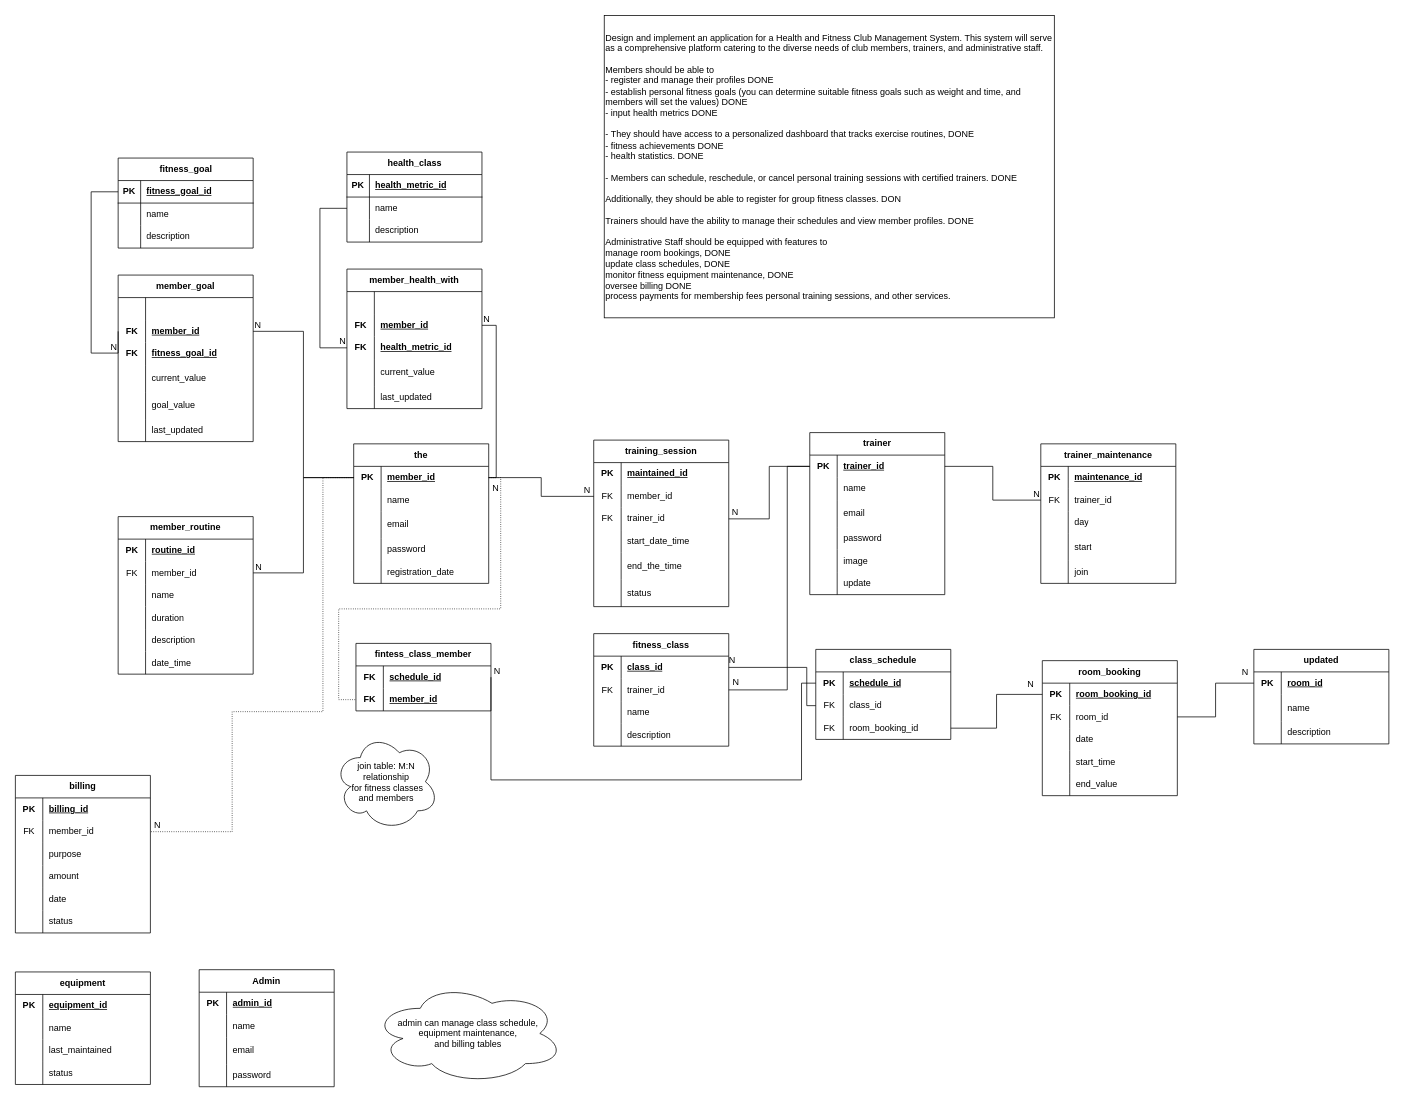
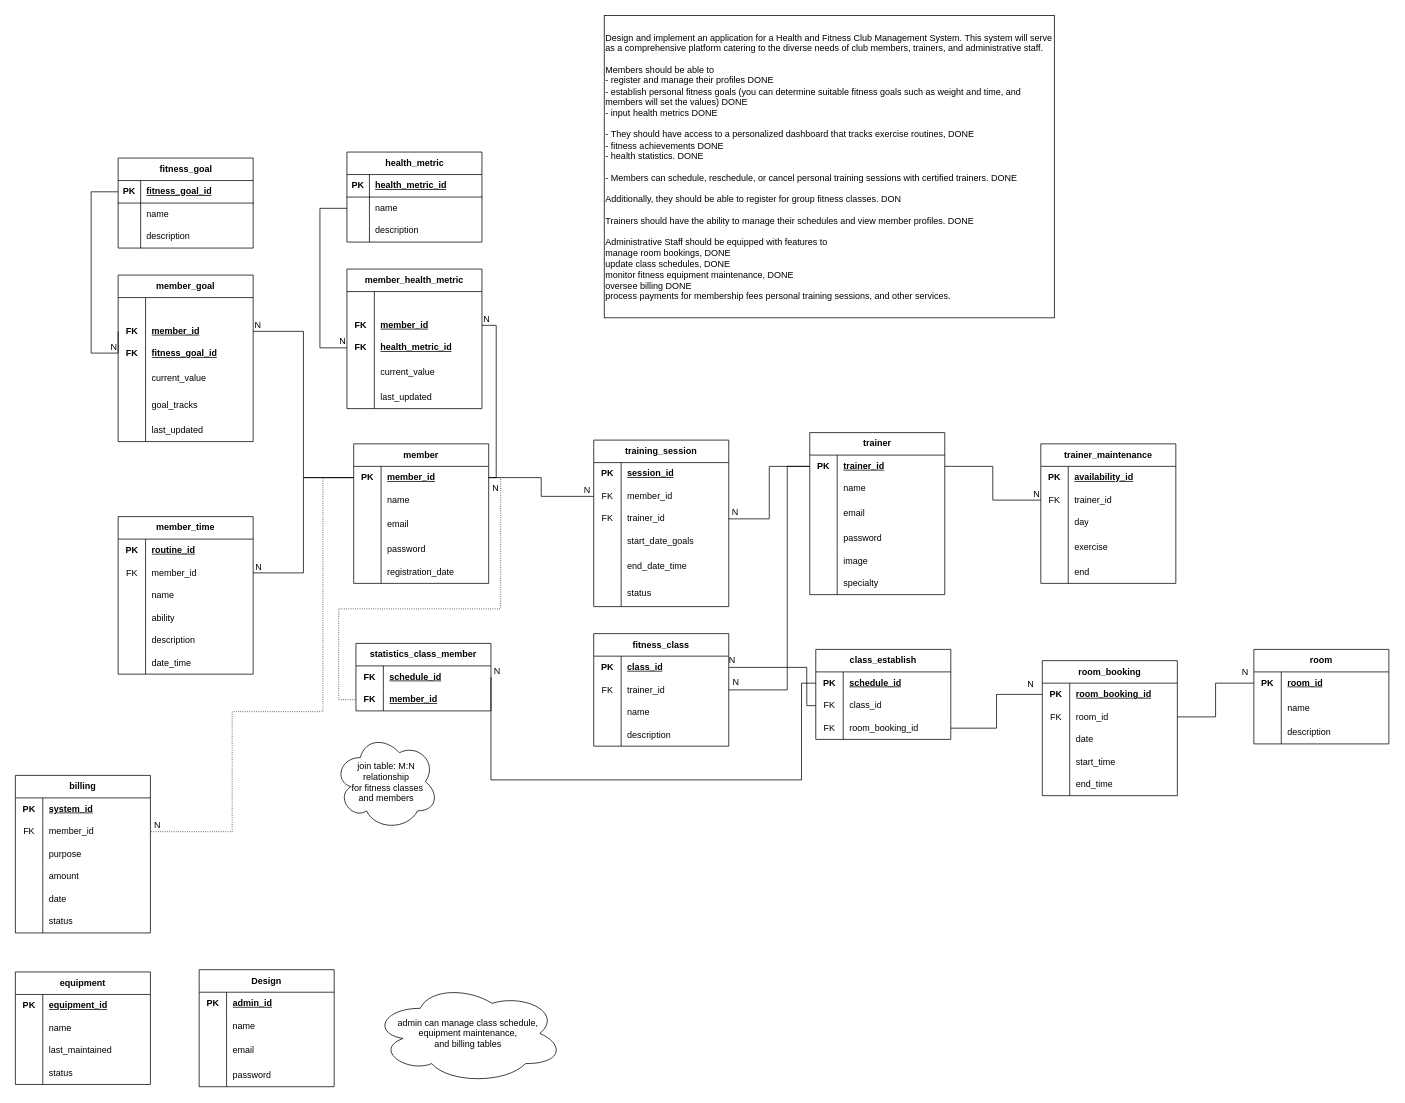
node "health_class": label "health_class" -> "health_metric"
node "member_health_with": label "member_health_with" -> "member_health_metric"
node "goal_value": label "goal_value" -> "goal_tracks"
node "the": label "the" -> "member"
node "maintained_id": label "maintained_id" -> "session_id"
node "maintenance_id": label "maintenance_id" -> "availability_id"
node "member_routine": label "member_routine" -> "member_time"
node "start_date_time": label "start_date_time" -> "start_date_goals"
node "start": label "start" -> "exercise"
node "end_the_time": label "end_the_time" -> "end_date_time"
node "join": label "join" -> "end"
node "update": label "update" -> "specialty"
node "duration": label "duration" -> "ability"
node "fintess_class_member": label "fintess_class_member" -> "statistics_class_member"
node "class_schedule": label "class_schedule" -> "class_establish"
node "updated": label "updated" -> "room"
node "end_value": label "end_value" -> "end_time"
node "billing_id": label "billing_id" -> "system_id"
node "Admin": label "Admin" -> "Design"
